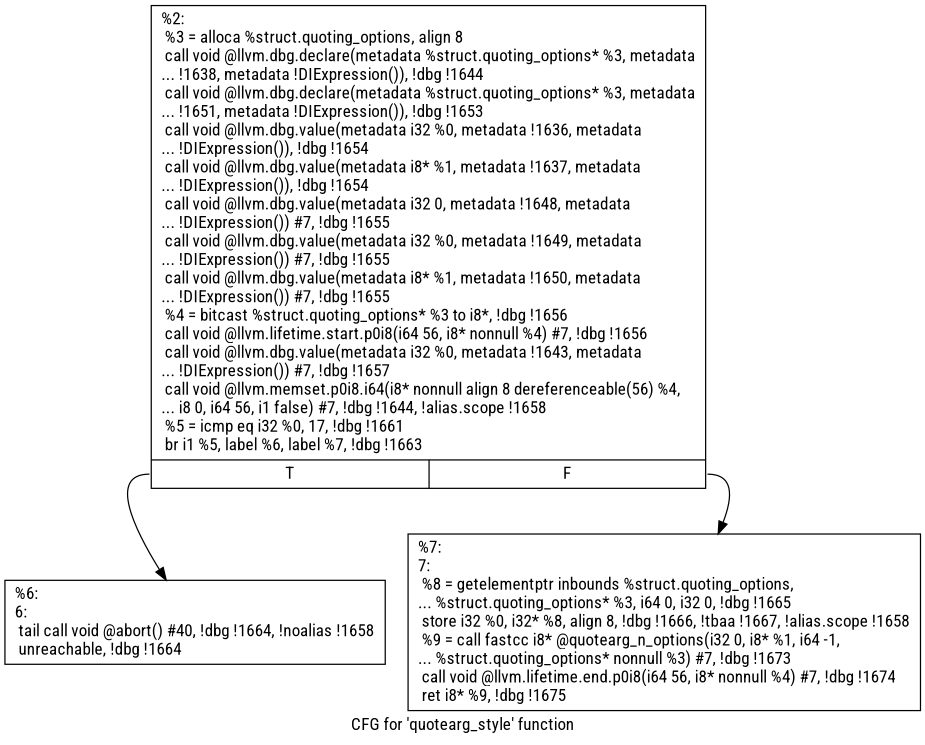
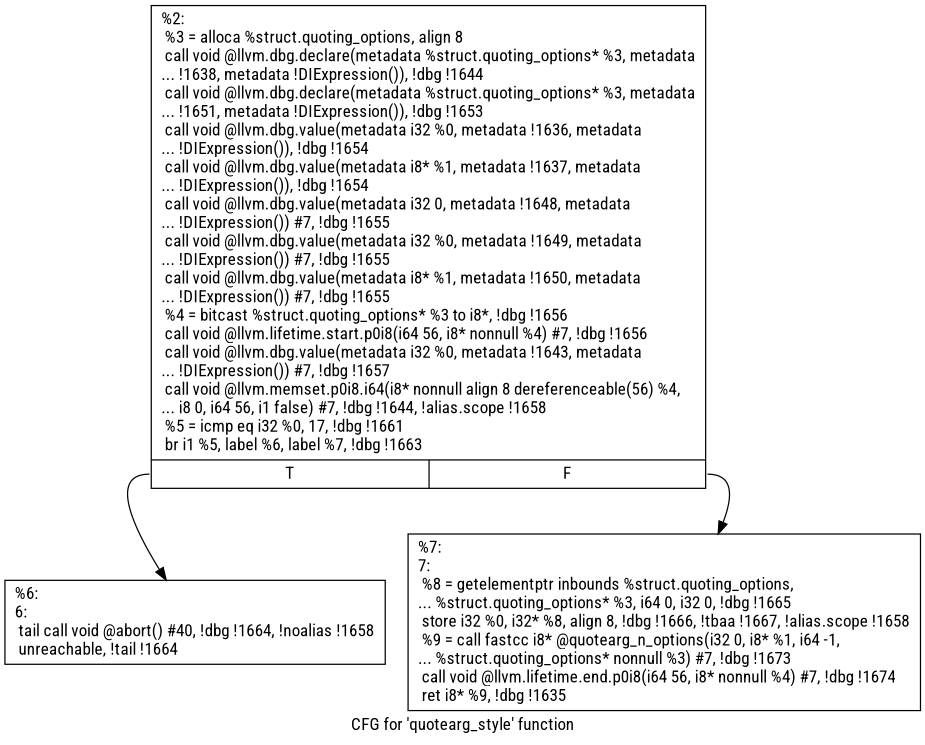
node "%6:": text "unreachable, !dbg !1664" -> "unreachable, !tail !1664"
node "%7:": text "ret i8* %9, !dbg !1675" -> "ret i8* %9, !dbg !1635"
